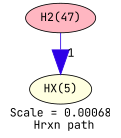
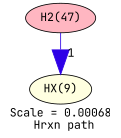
node "HX(5)": label "HX(5)" -> "HX(9)"
